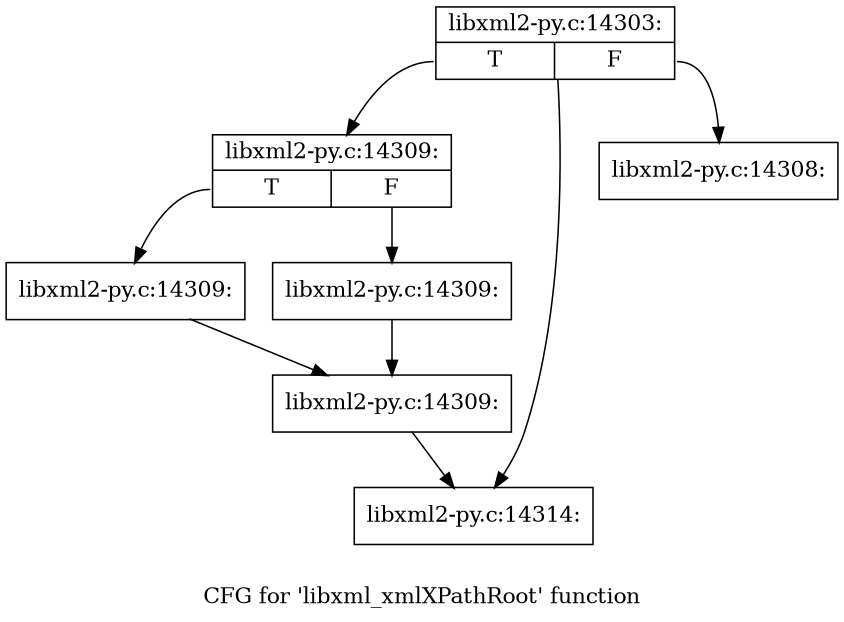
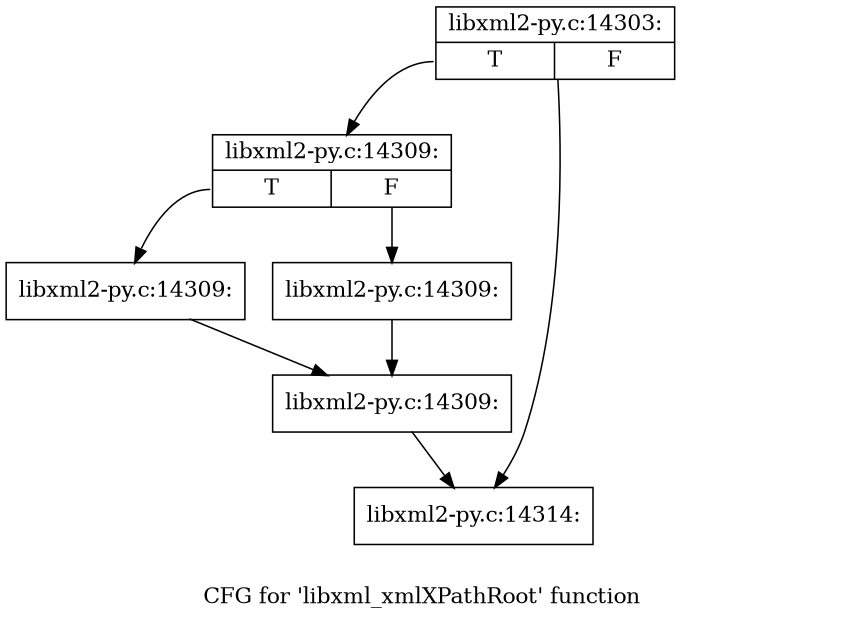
node "libxml2-py.c:14308:": removed
